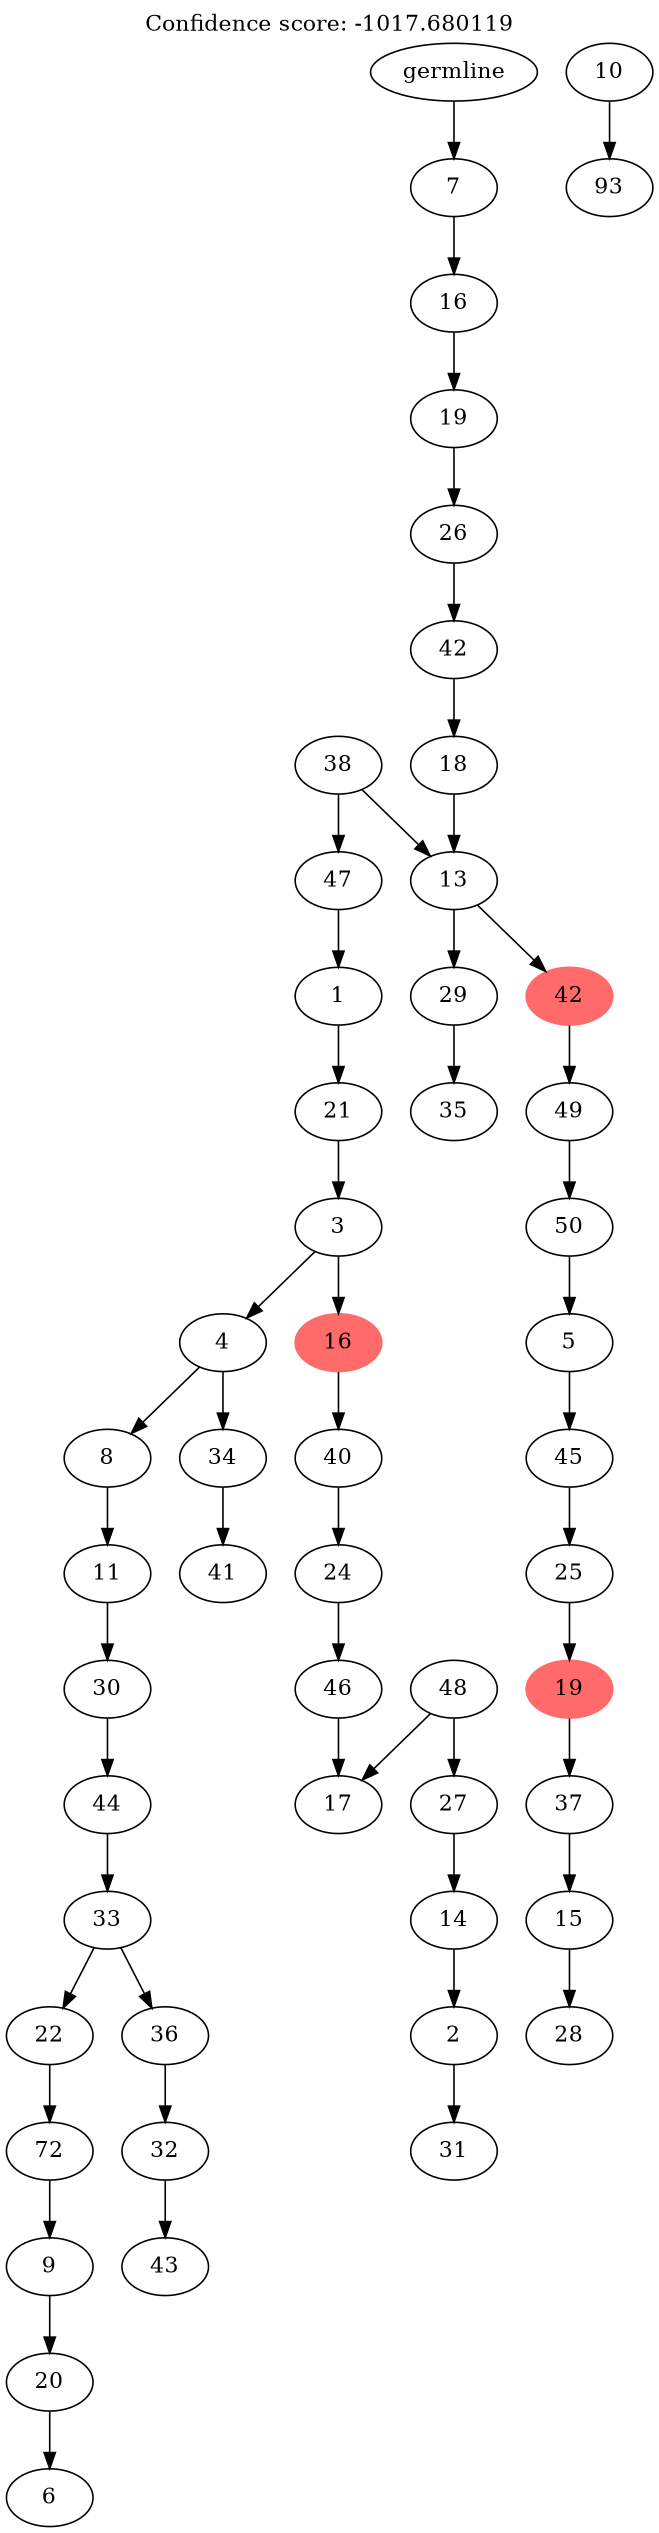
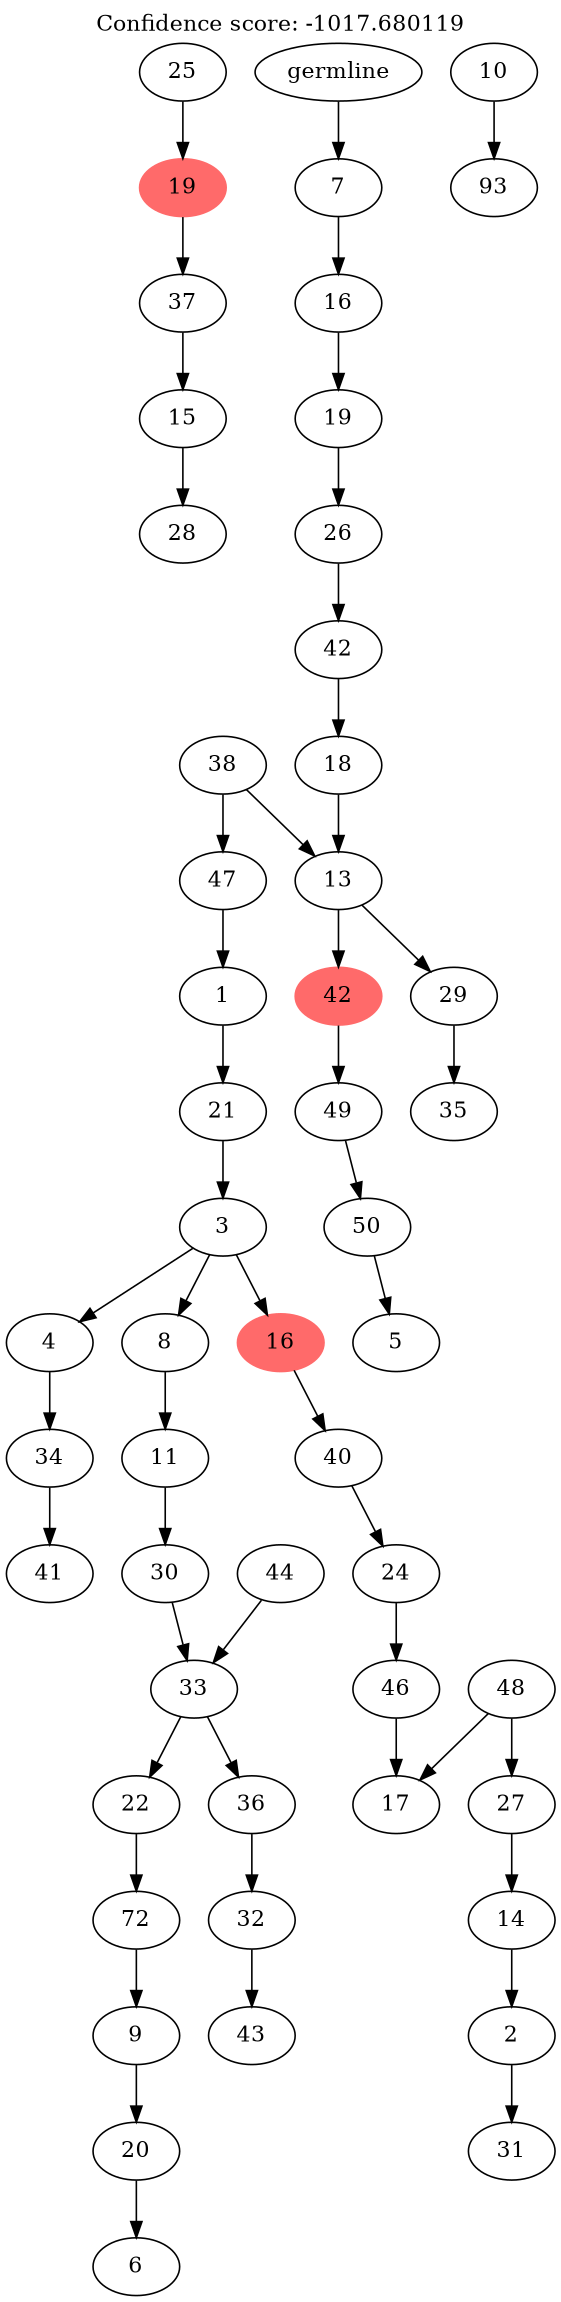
edge "4" -> "8": now "3" -> "8"
node "45": removed
edge "30" -> "44": now "30" -> "33"
